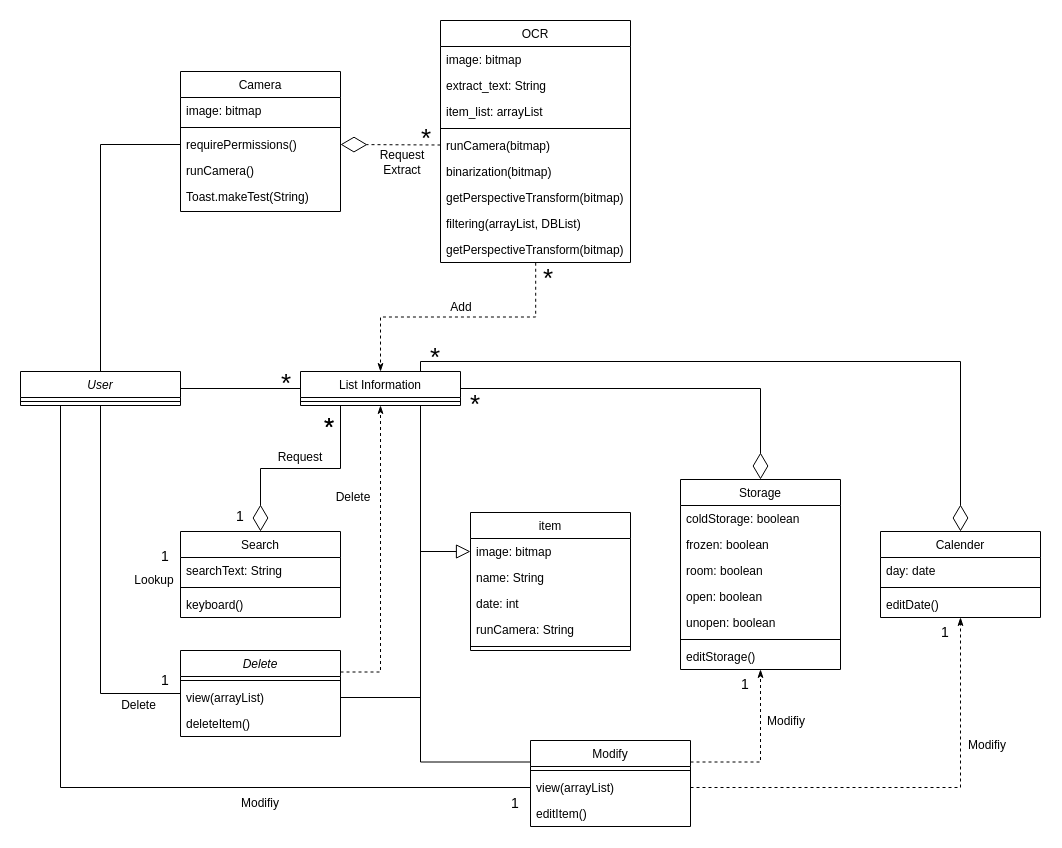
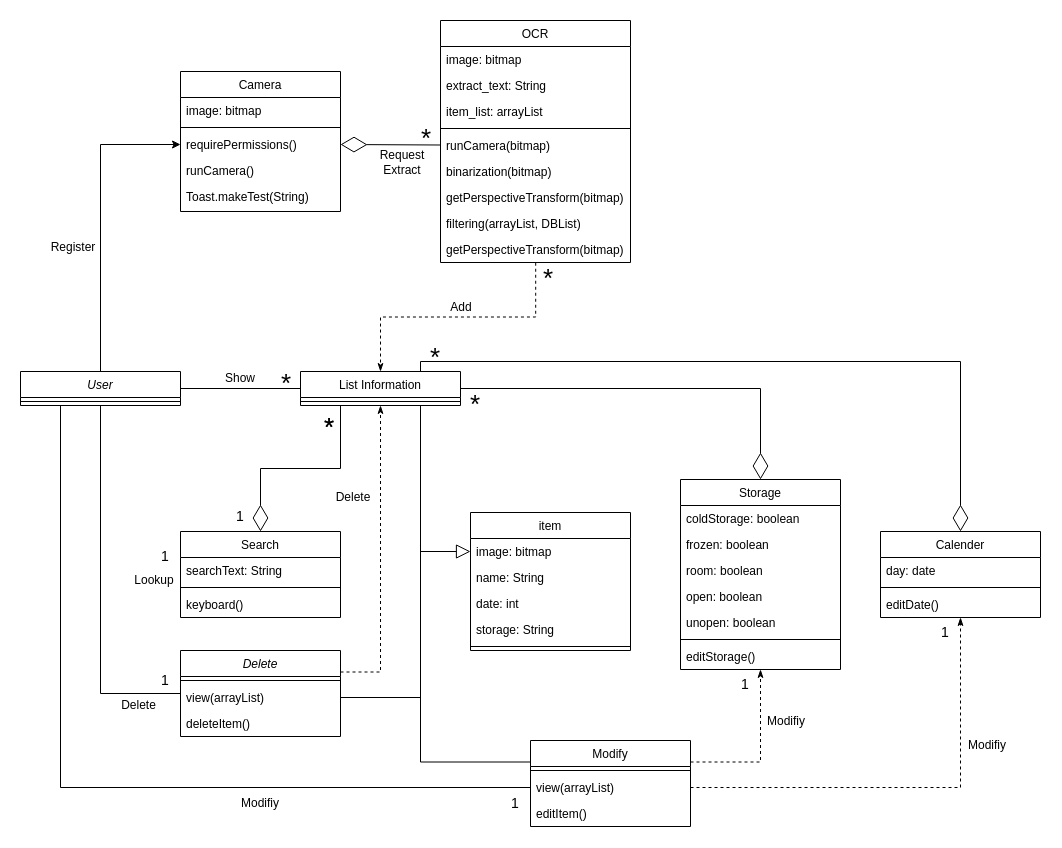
edge "requirePermissions()" -- "User": arrowhead none -> classic
edge "runCamera(bitmap)" -> "requirePermissions()": style dashed -> solid
node "Register": added
node "Show": added
node "Request": removed
node "runCamera: String": label "runCamera: String" -> "storage: String"
